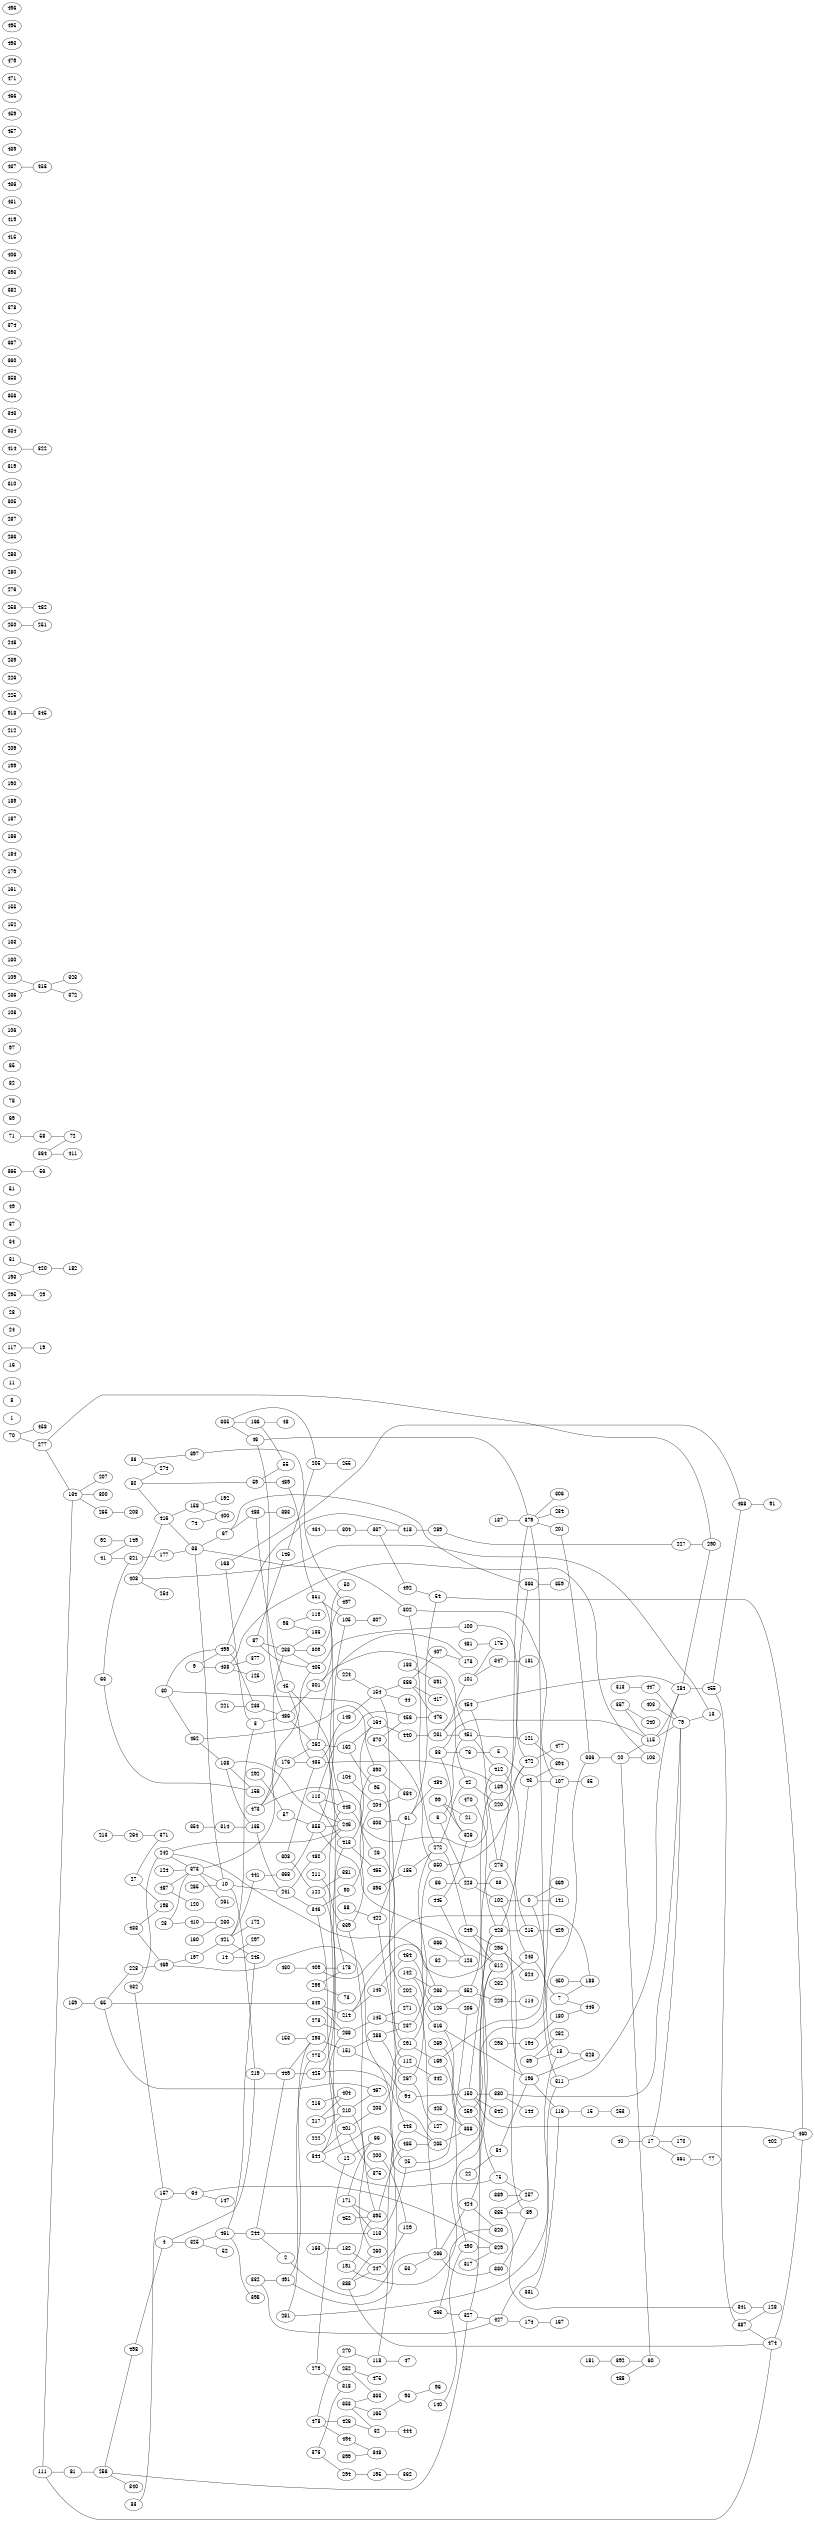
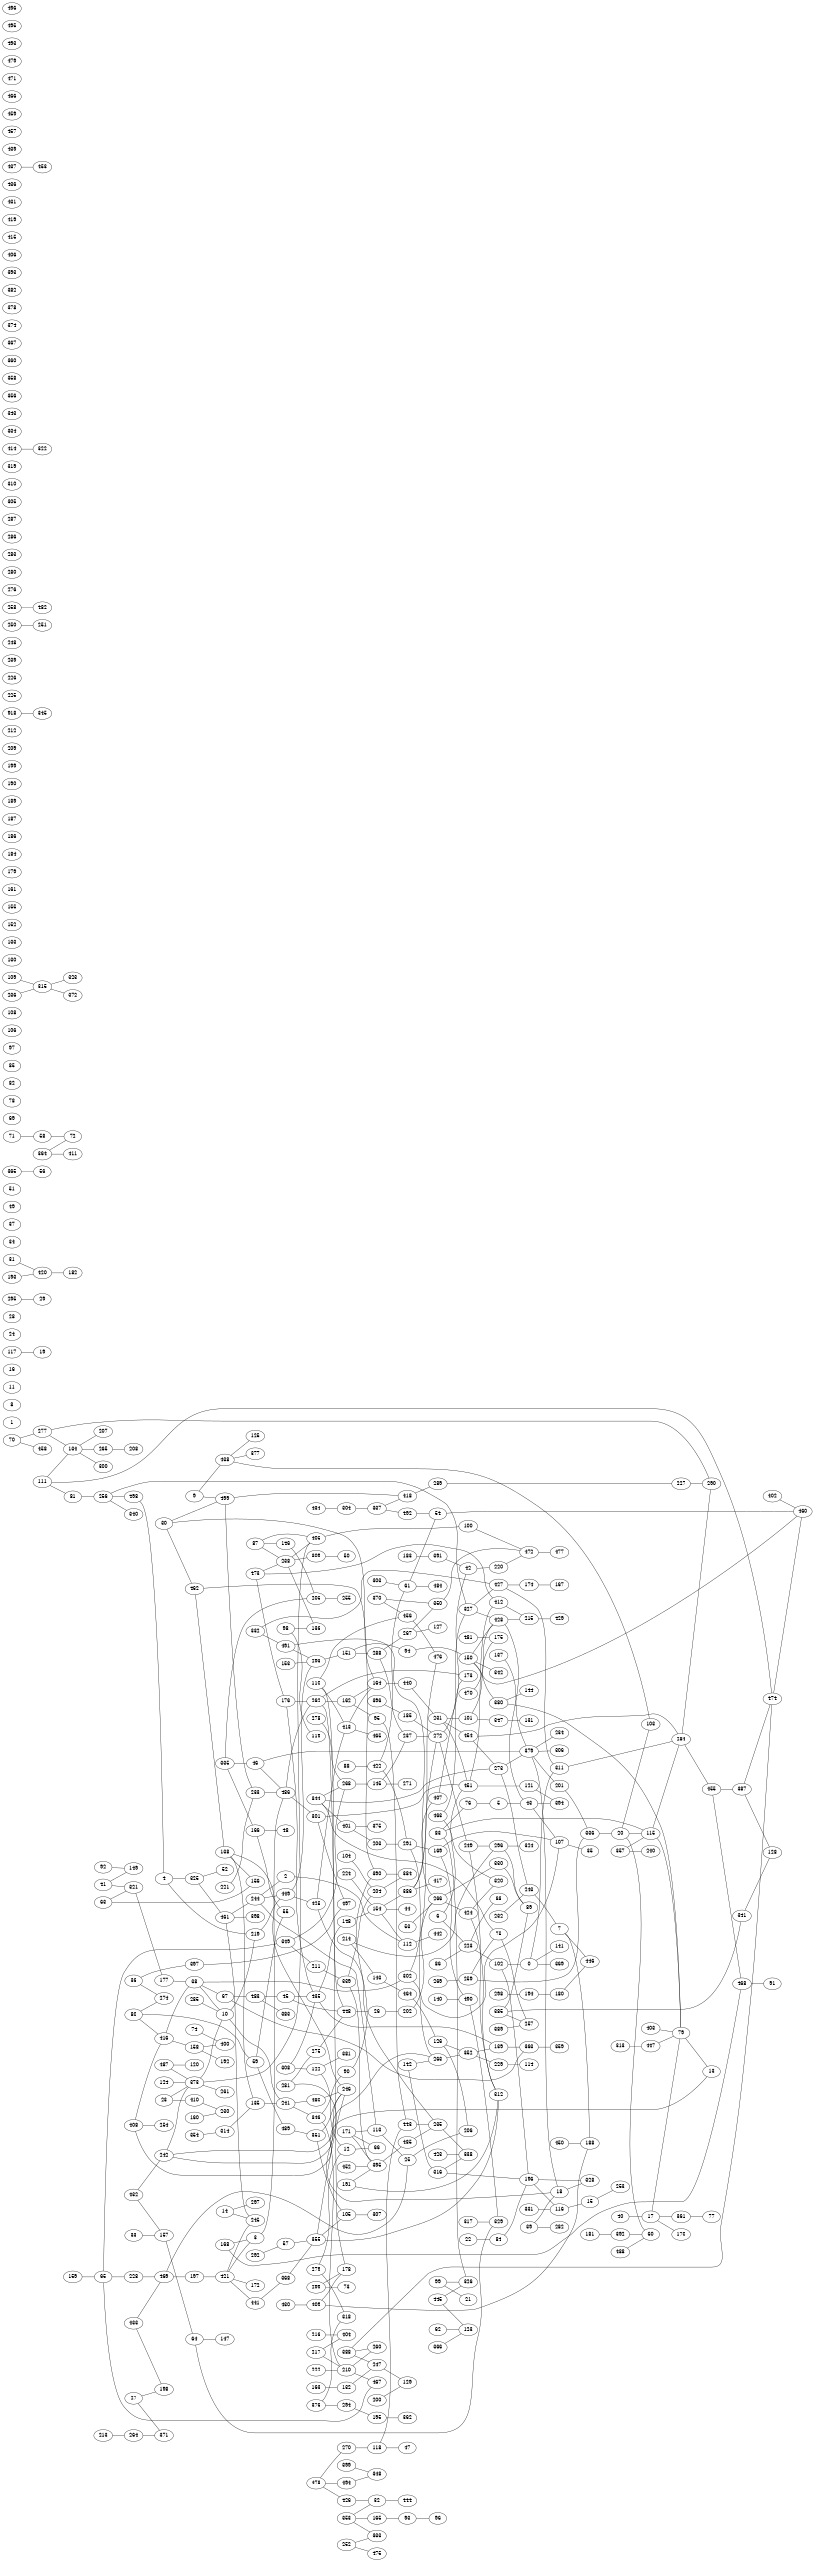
edge "349" -- "214": now "349" -- "211"
